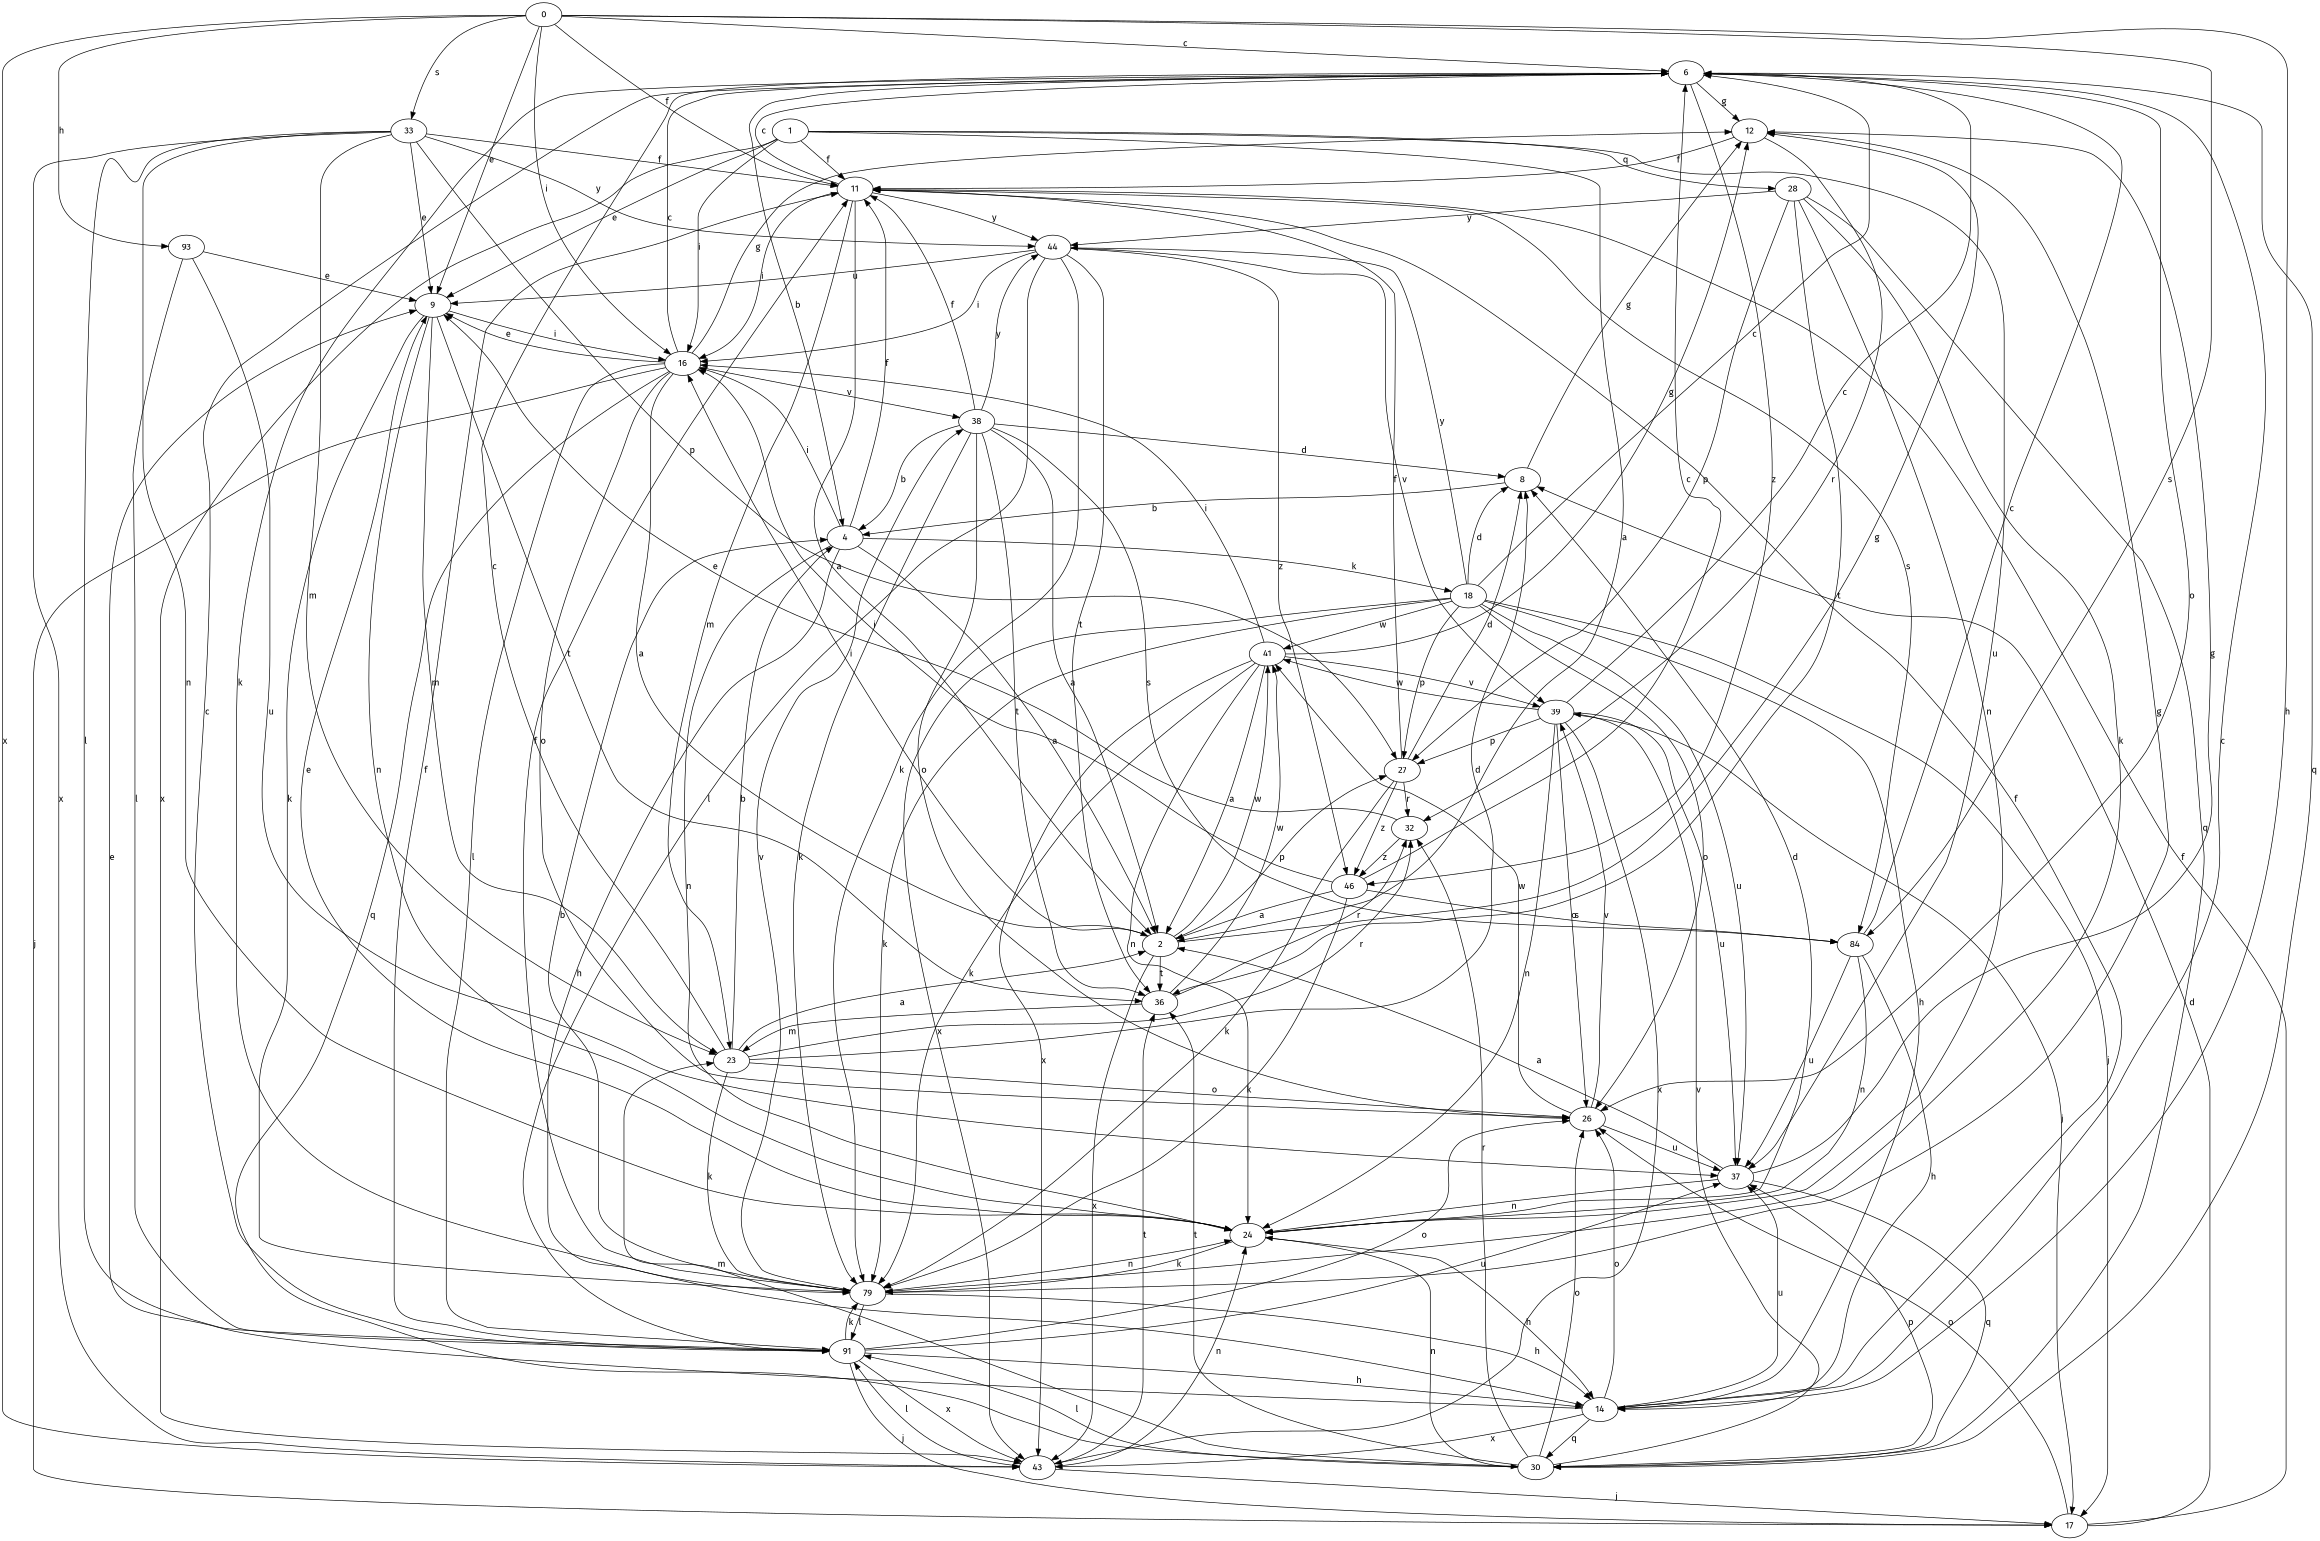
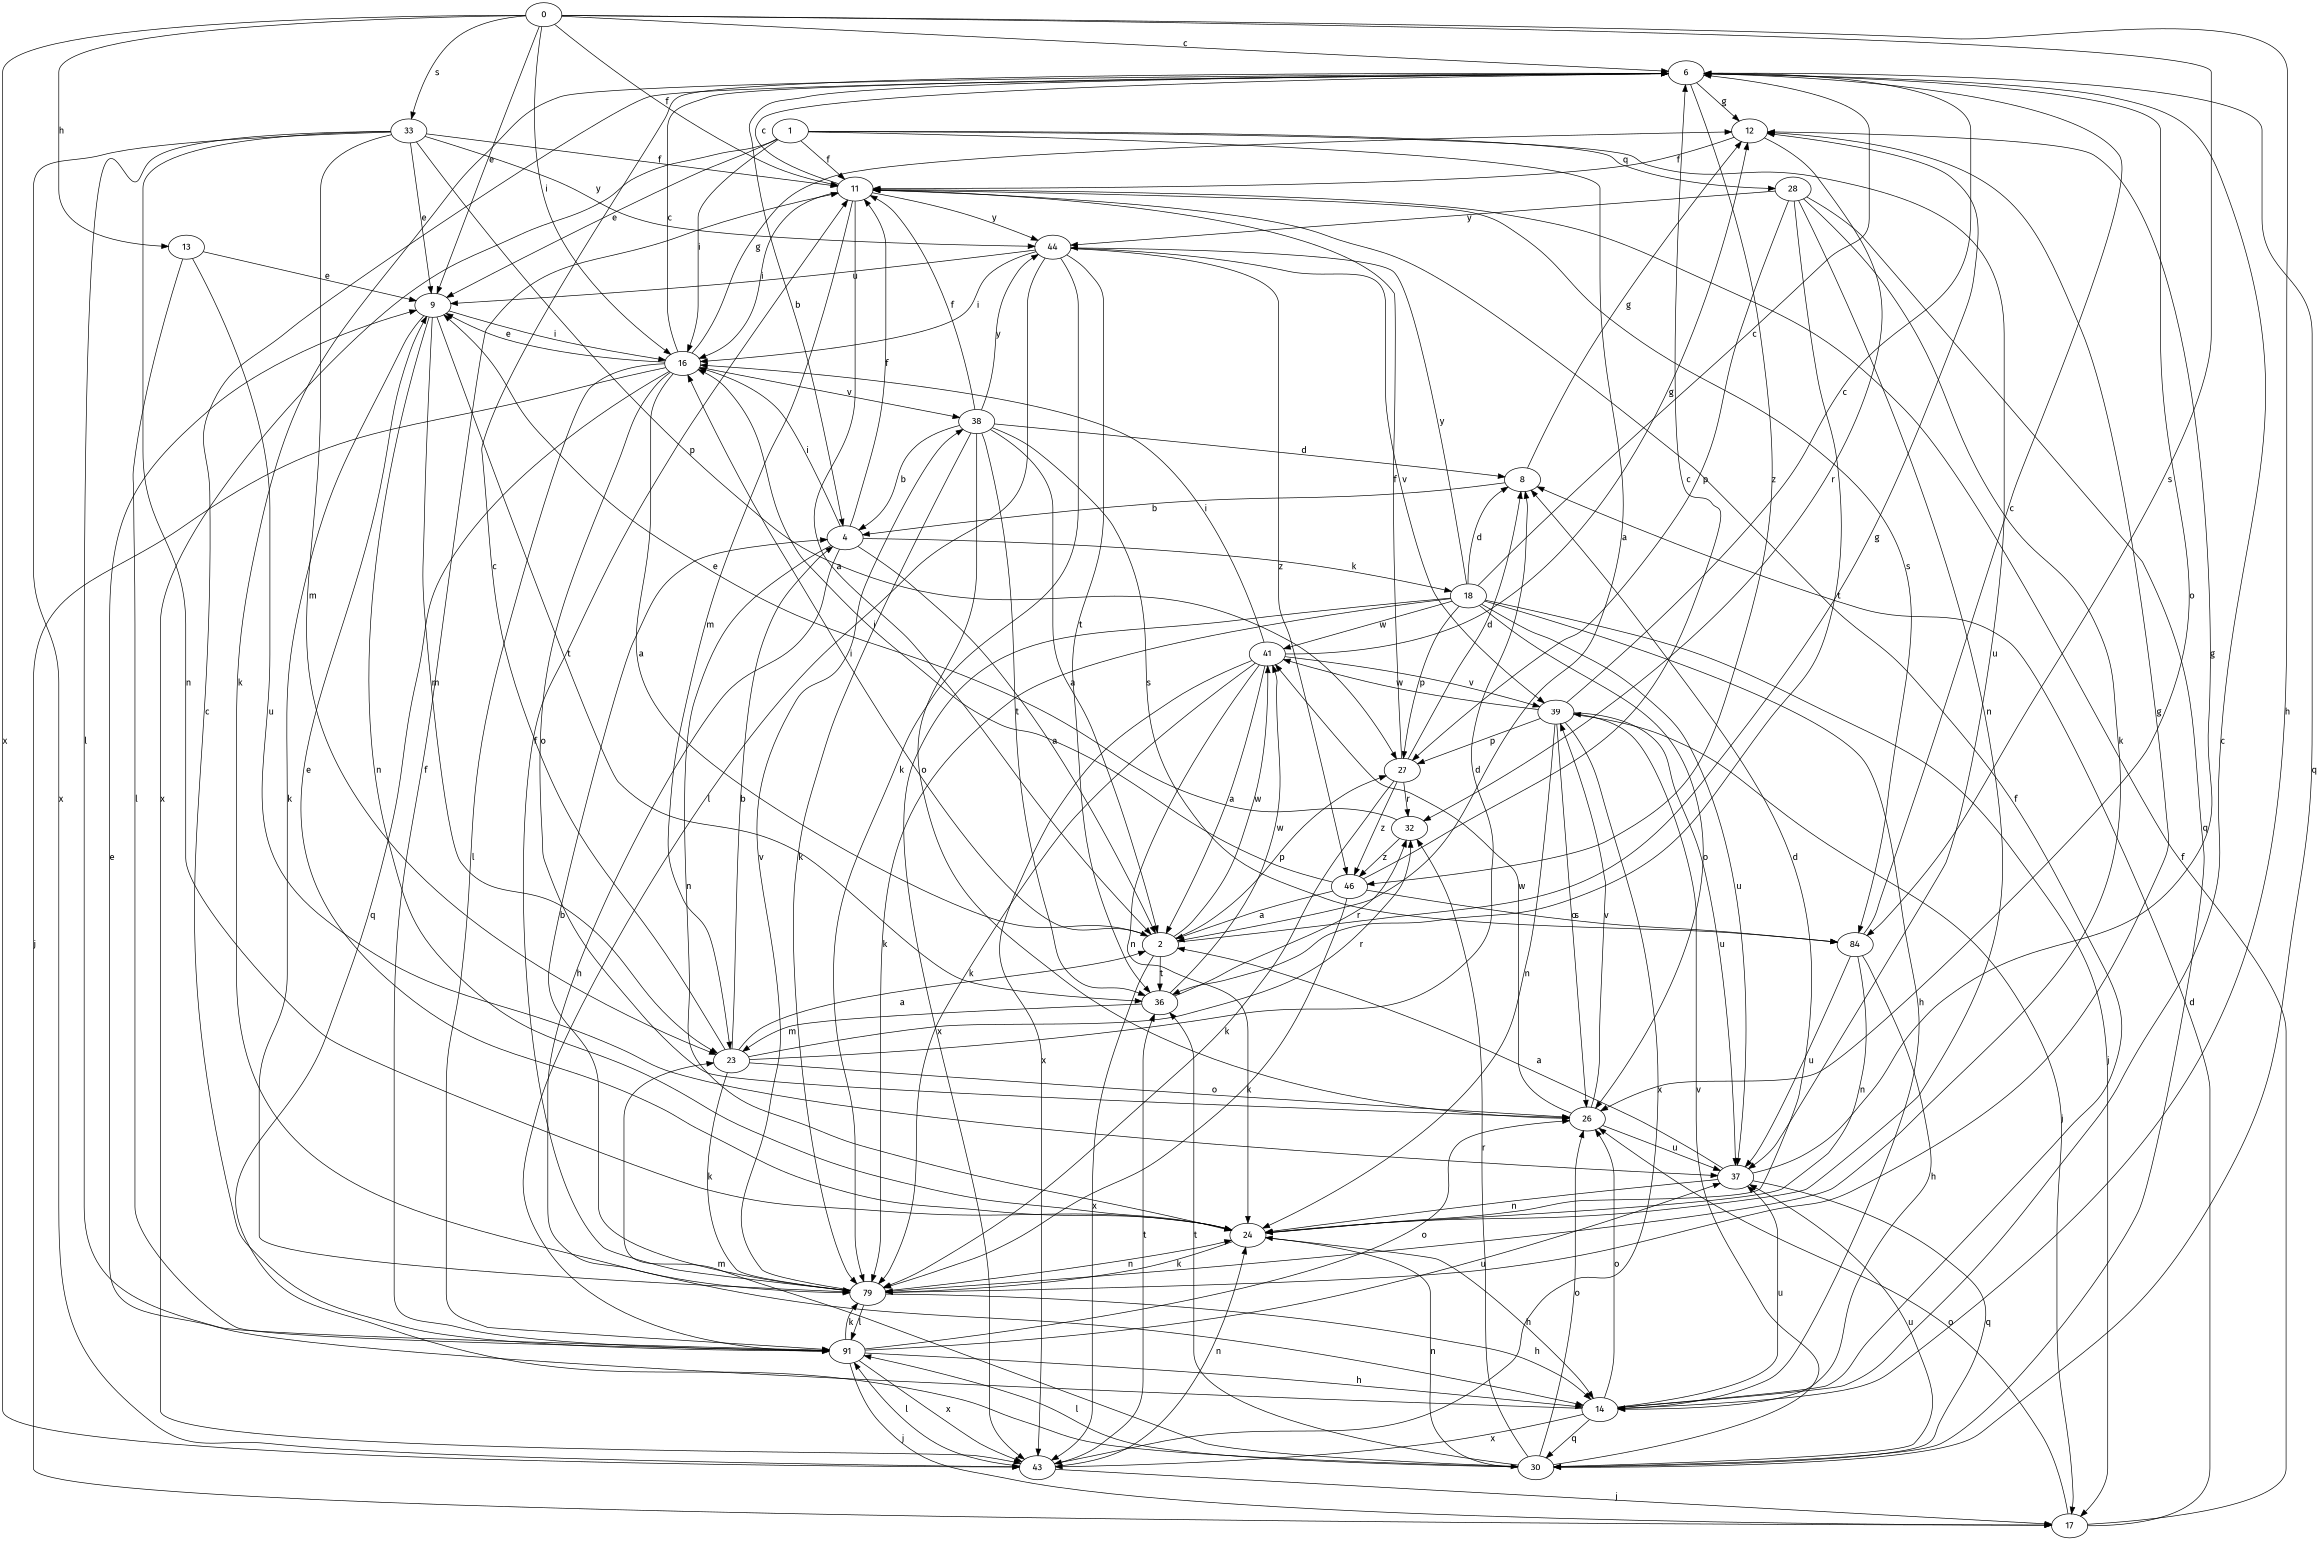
node "93": label "93" -> "13"
edge "30" -> "37": label "p" -> "u"
